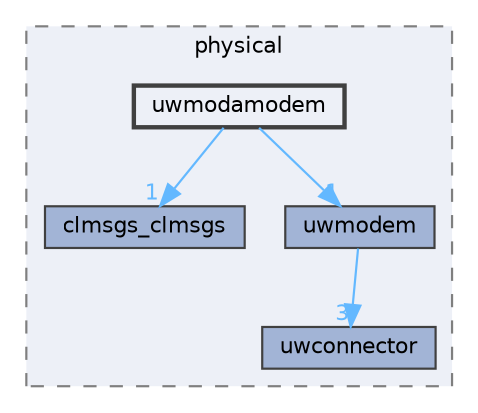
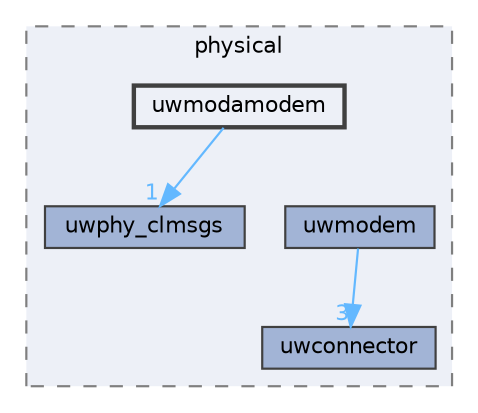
edge "uwmodamodem" -> "uwmodem": removed
node "clmsgs_clmsgs": label "clmsgs_clmsgs" -> "uwphy_clmsgs"
